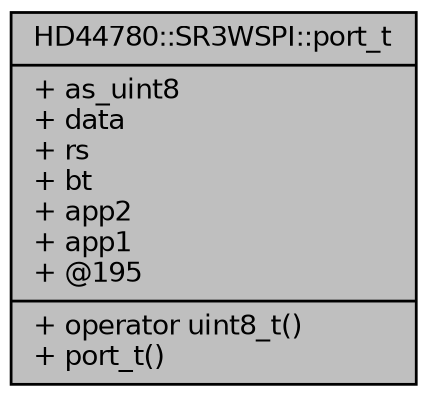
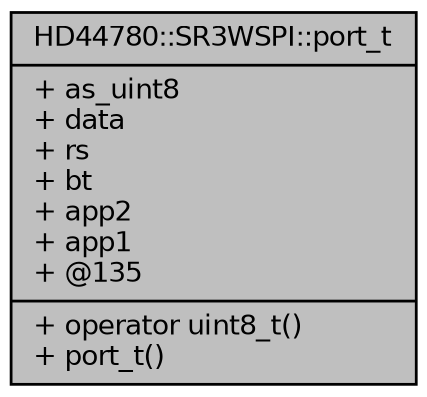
node "HD44780::SR3WSPI::port_t": text "+ @195" -> "+ @135"
